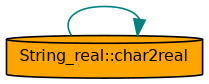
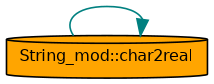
node "String_real::char2real": label "String_real::char2real" -> "String_mod::char2real"
